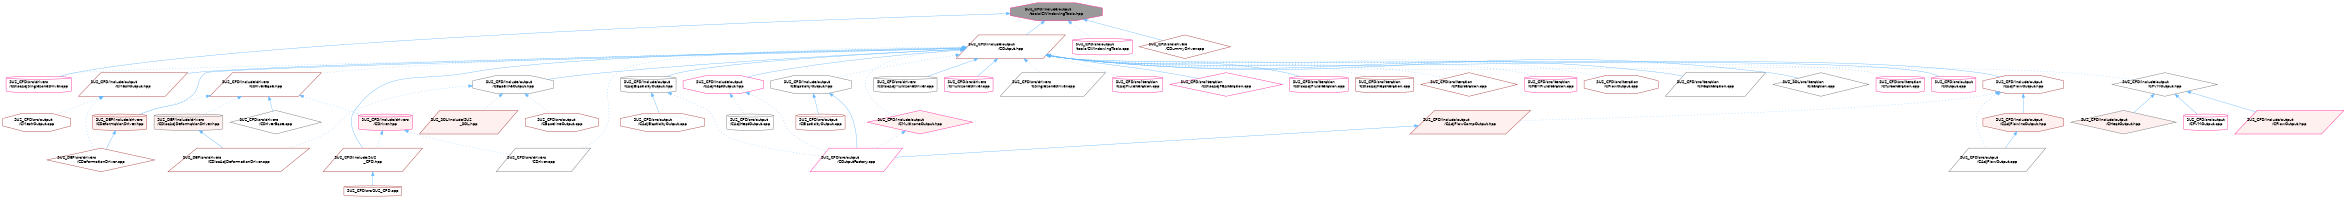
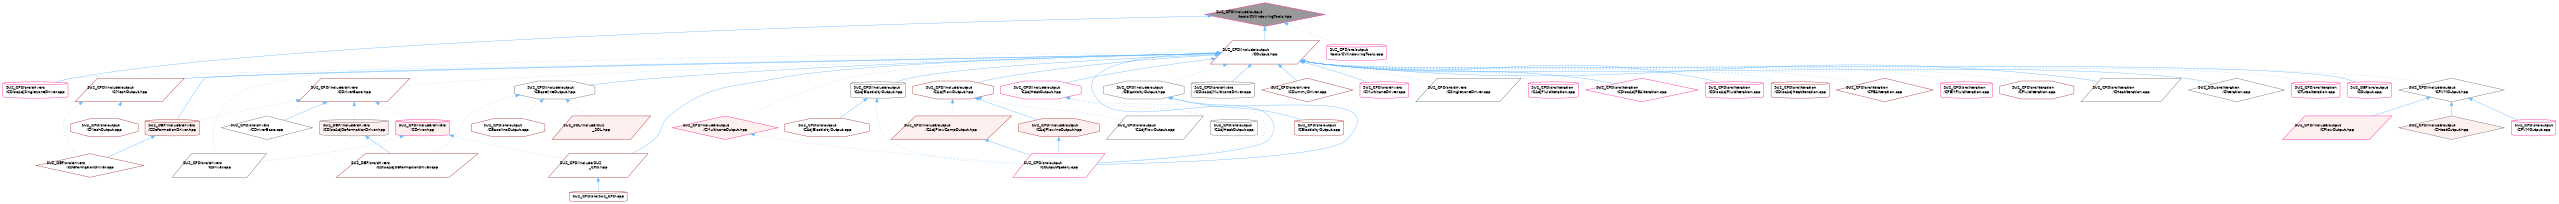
node "SU2_CFD/include/output /tools/CWindowingTools.hpp": shape octagon -> diamond
edge "SU2_CFD/src/drivers /CDummyDriver.cpp" -> "SU2_CFD/include/output /tools/CWindowingTools.hpp": now "SU2_CFD/src/drivers /CDummyDriver.cpp" -> "SU2_CFD/include/output /COutput.hpp"
node "SU2_CFD/src/iteration /CFlowOutput.cpp": label "SU2_CFD/src/iteration /CFlowOutput.cpp" -> "SU2_CFD/src/iteration /CFluidIteration.cpp"
node "SU2_CFD/src/output /COutput.cpp": label "SU2_CFD/src/output /COutput.cpp" -> "SU2_DEF/src/output /COutput.cpp"
edge "SU2_CFD/src/output /COutputFactory.cpp" -> "SU2_CFD/include/output /COutput.hpp": added
edge "SU2_CFD/src/output /CAdjFlowOutput.cpp" -> "SU2_CFD/include/output /CAdjFlowIncOutput.hpp": now "SU2_CFD/src/output /COutputFactory.cpp" -> "SU2_CFD/include/output /CAdjFlowIncOutput.hpp"
